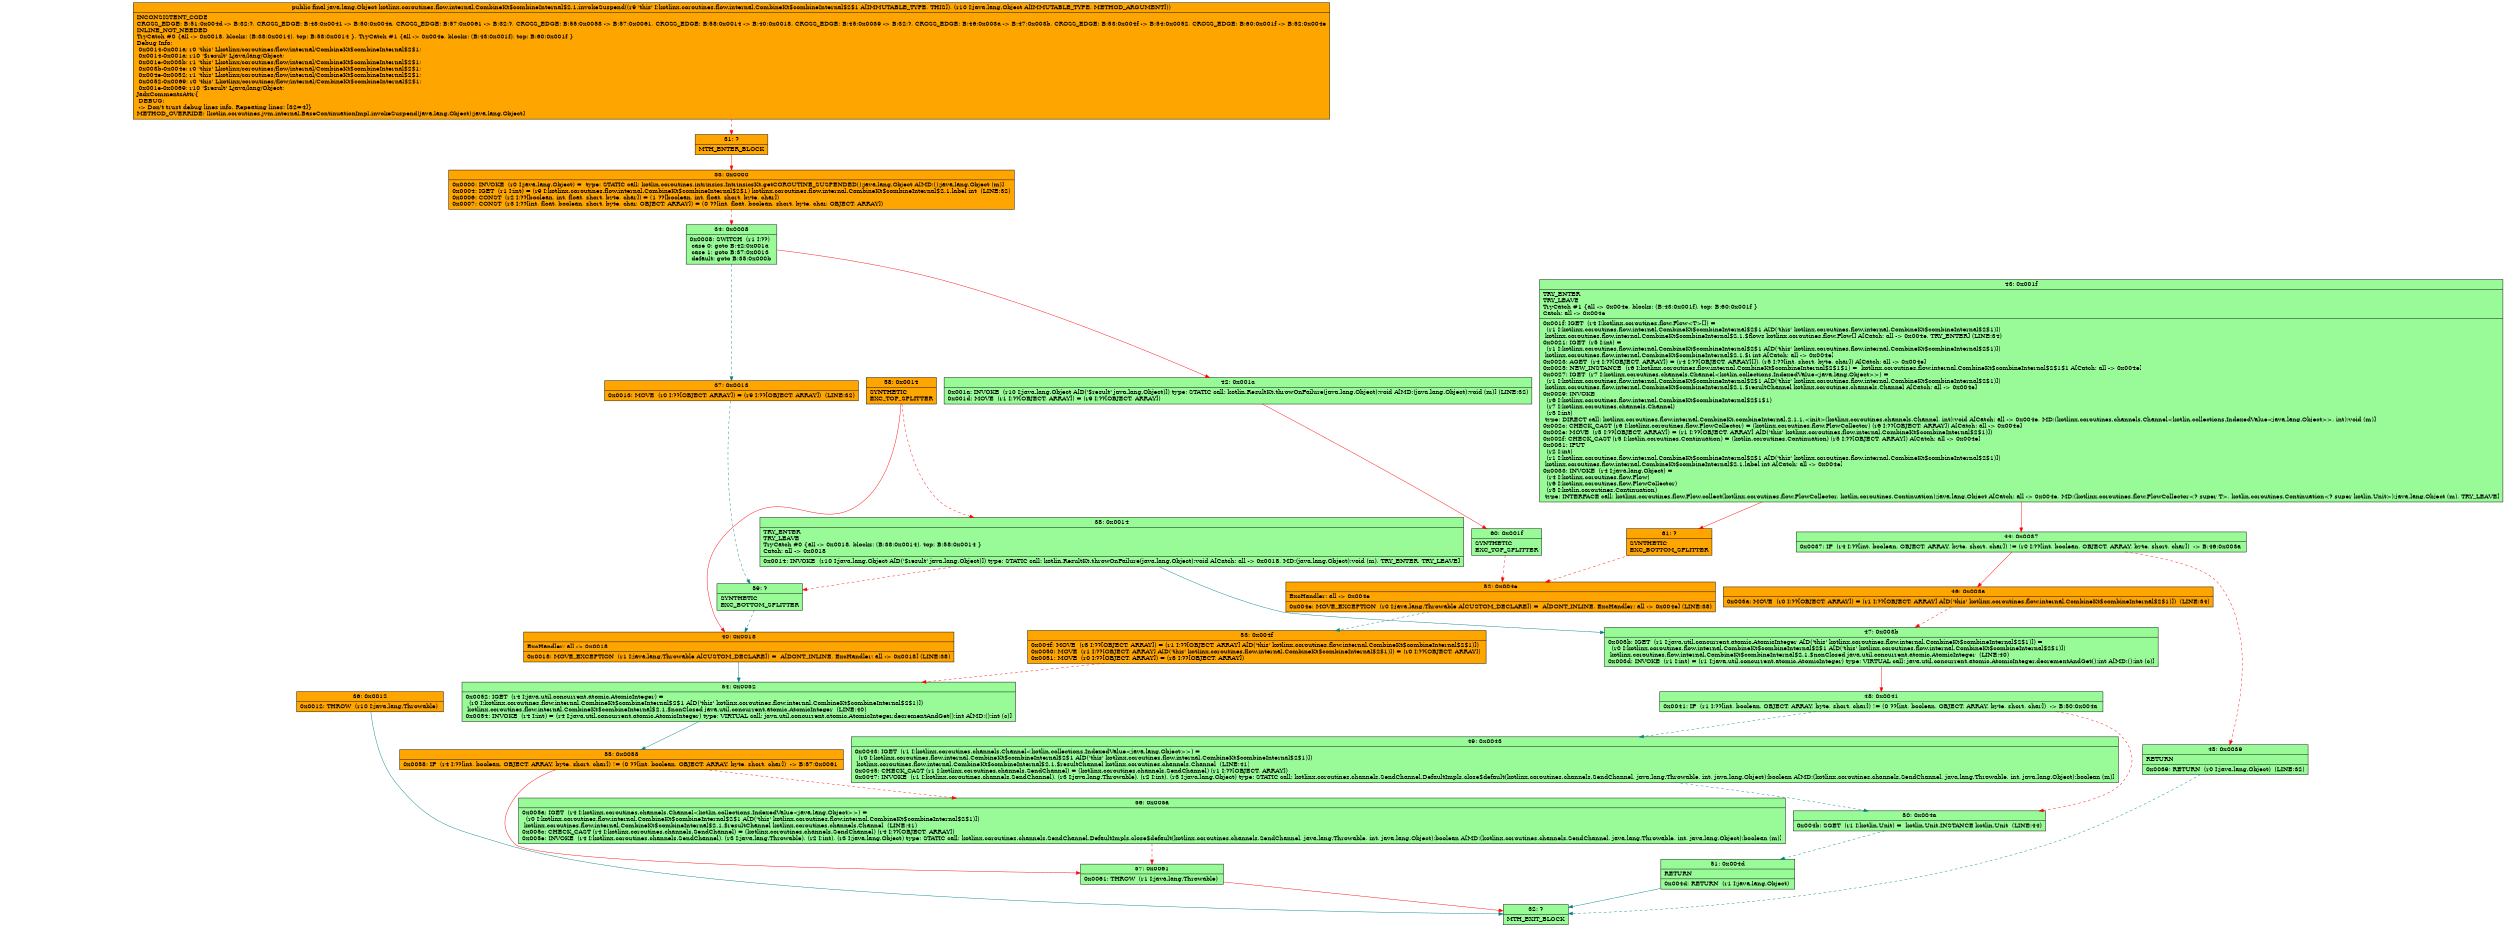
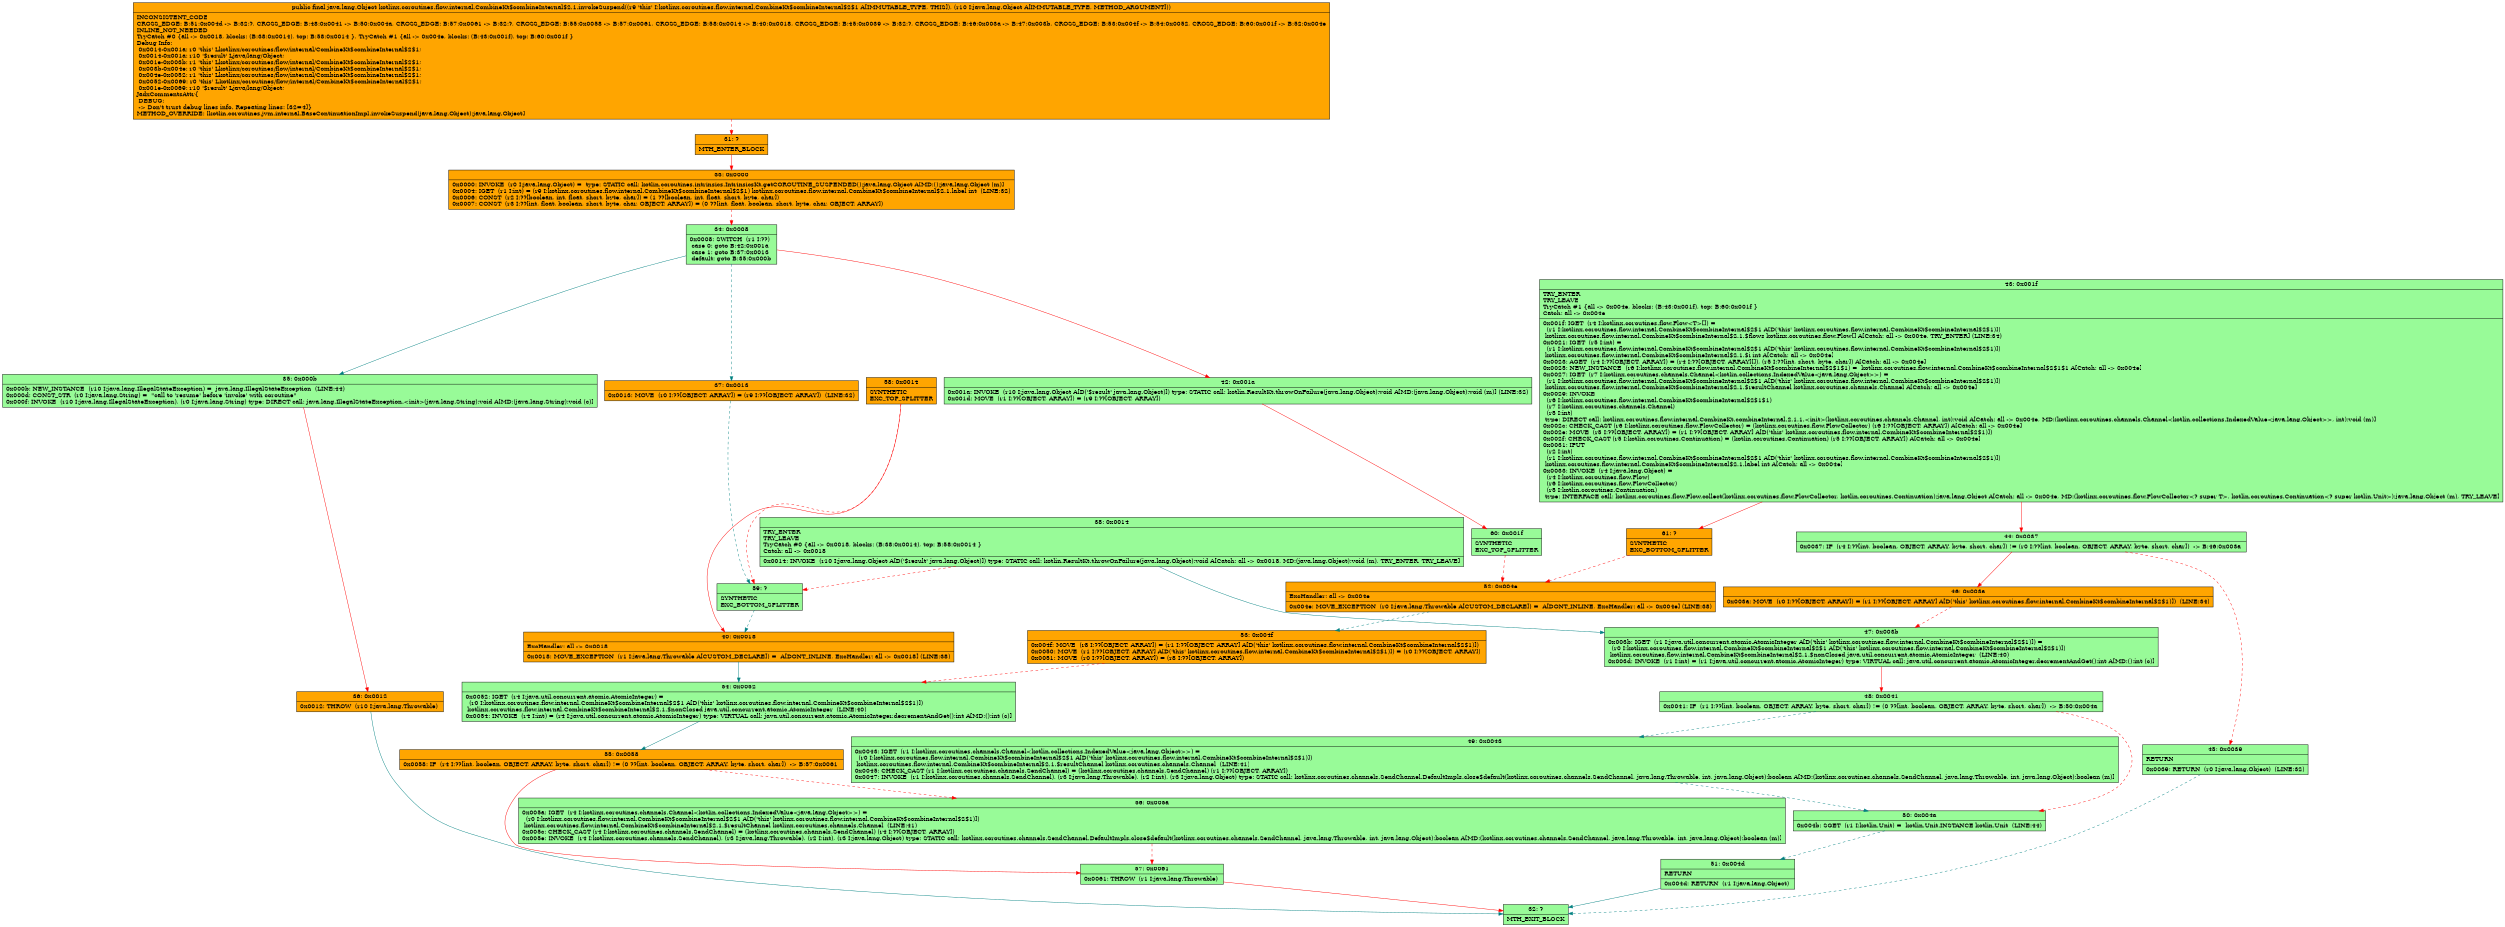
node "35: 0x000b": added
edge "58: 0x0014" -> "38: 0x0014": now "58: 0x0014" -> "59: ?"
